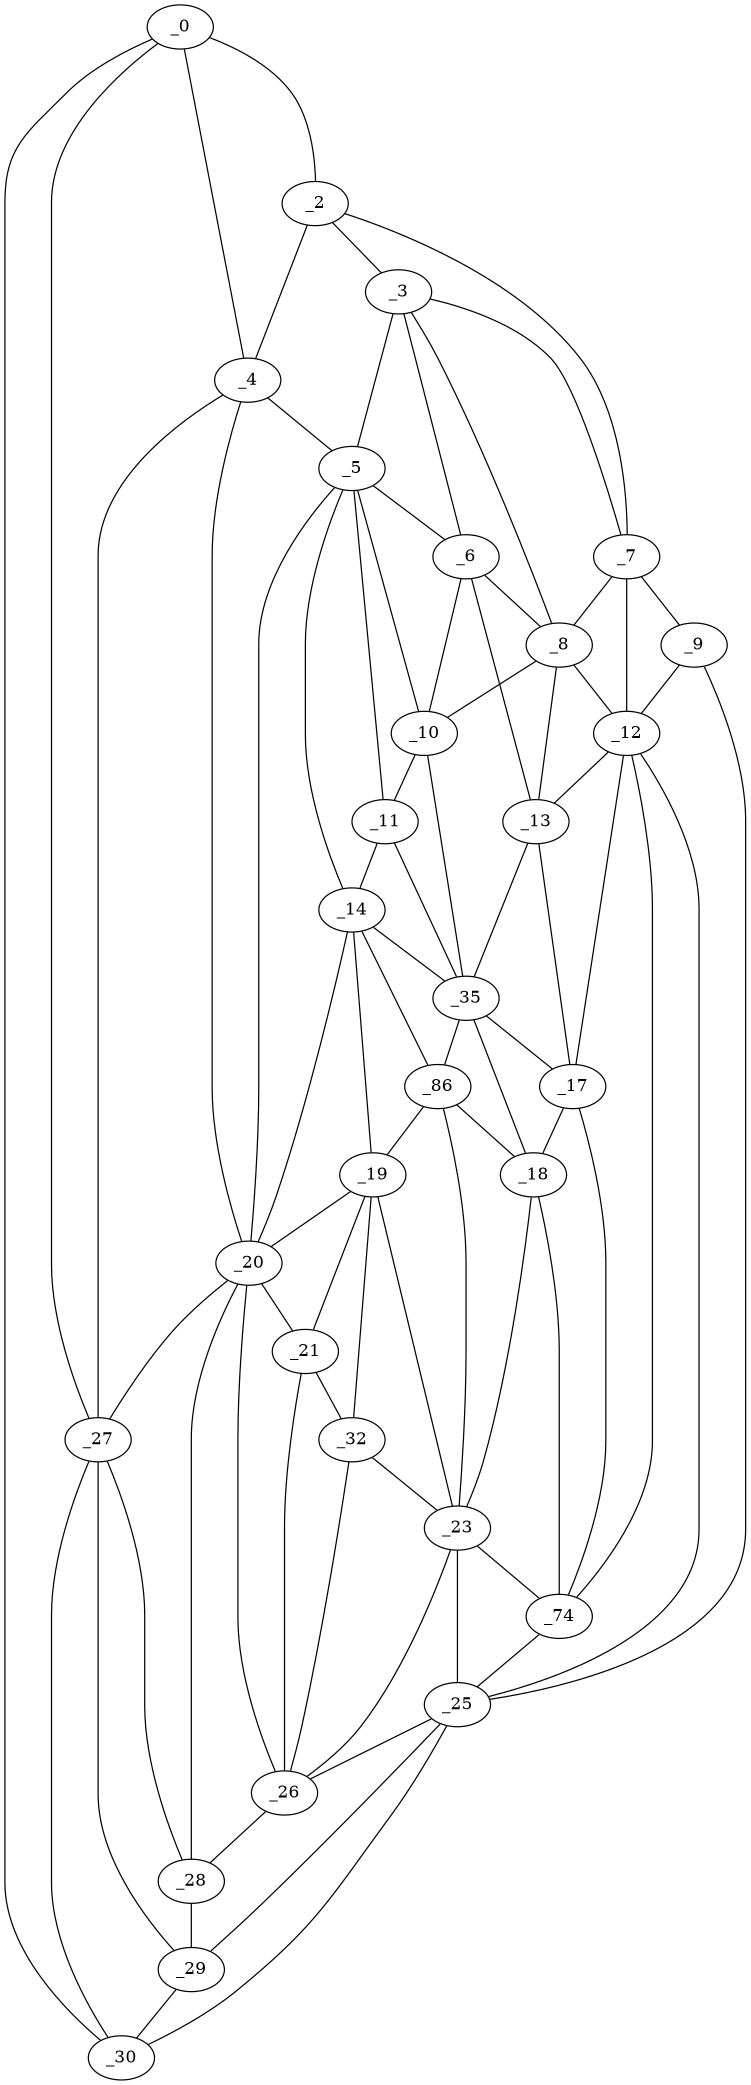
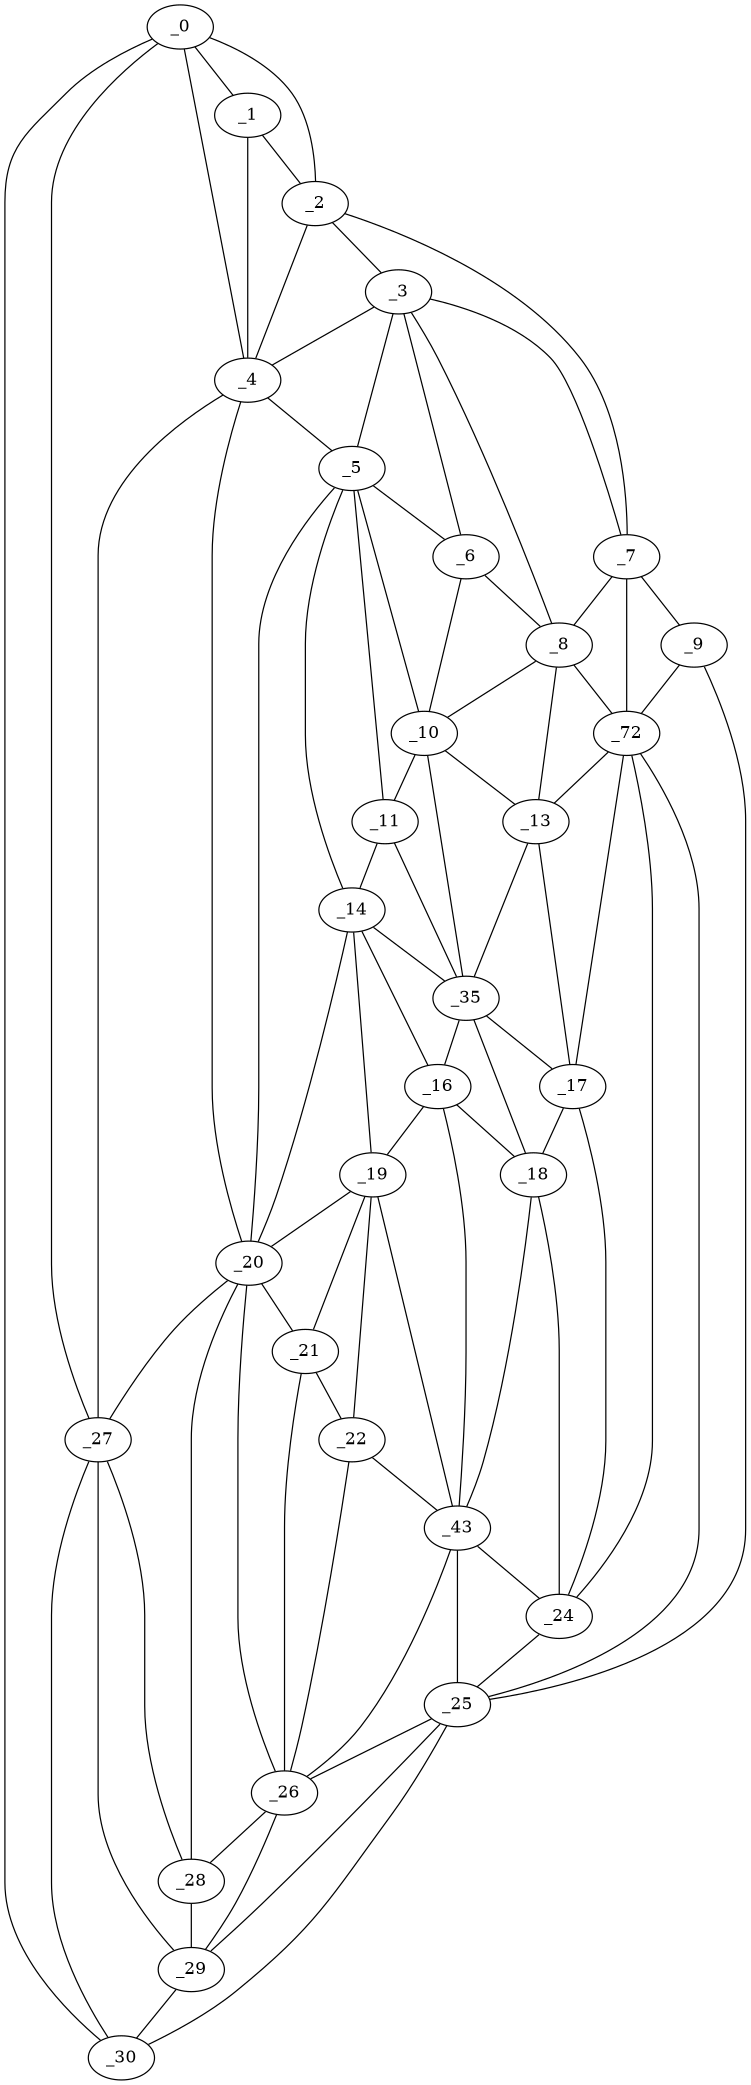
node "_1": added
edge "_3" -- "_4": added
edge "_6" -- "_13": now "_10" -- "_13"
node "_12": label "_12" -> "_72"
node "_86": label "_86" -> "_16"
node "_32": label "_32" -> "_22"
node "_23": label "_23" -> "_43"
node "_74": label "_74" -> "_24"
edge "_26" -- "_29": added
